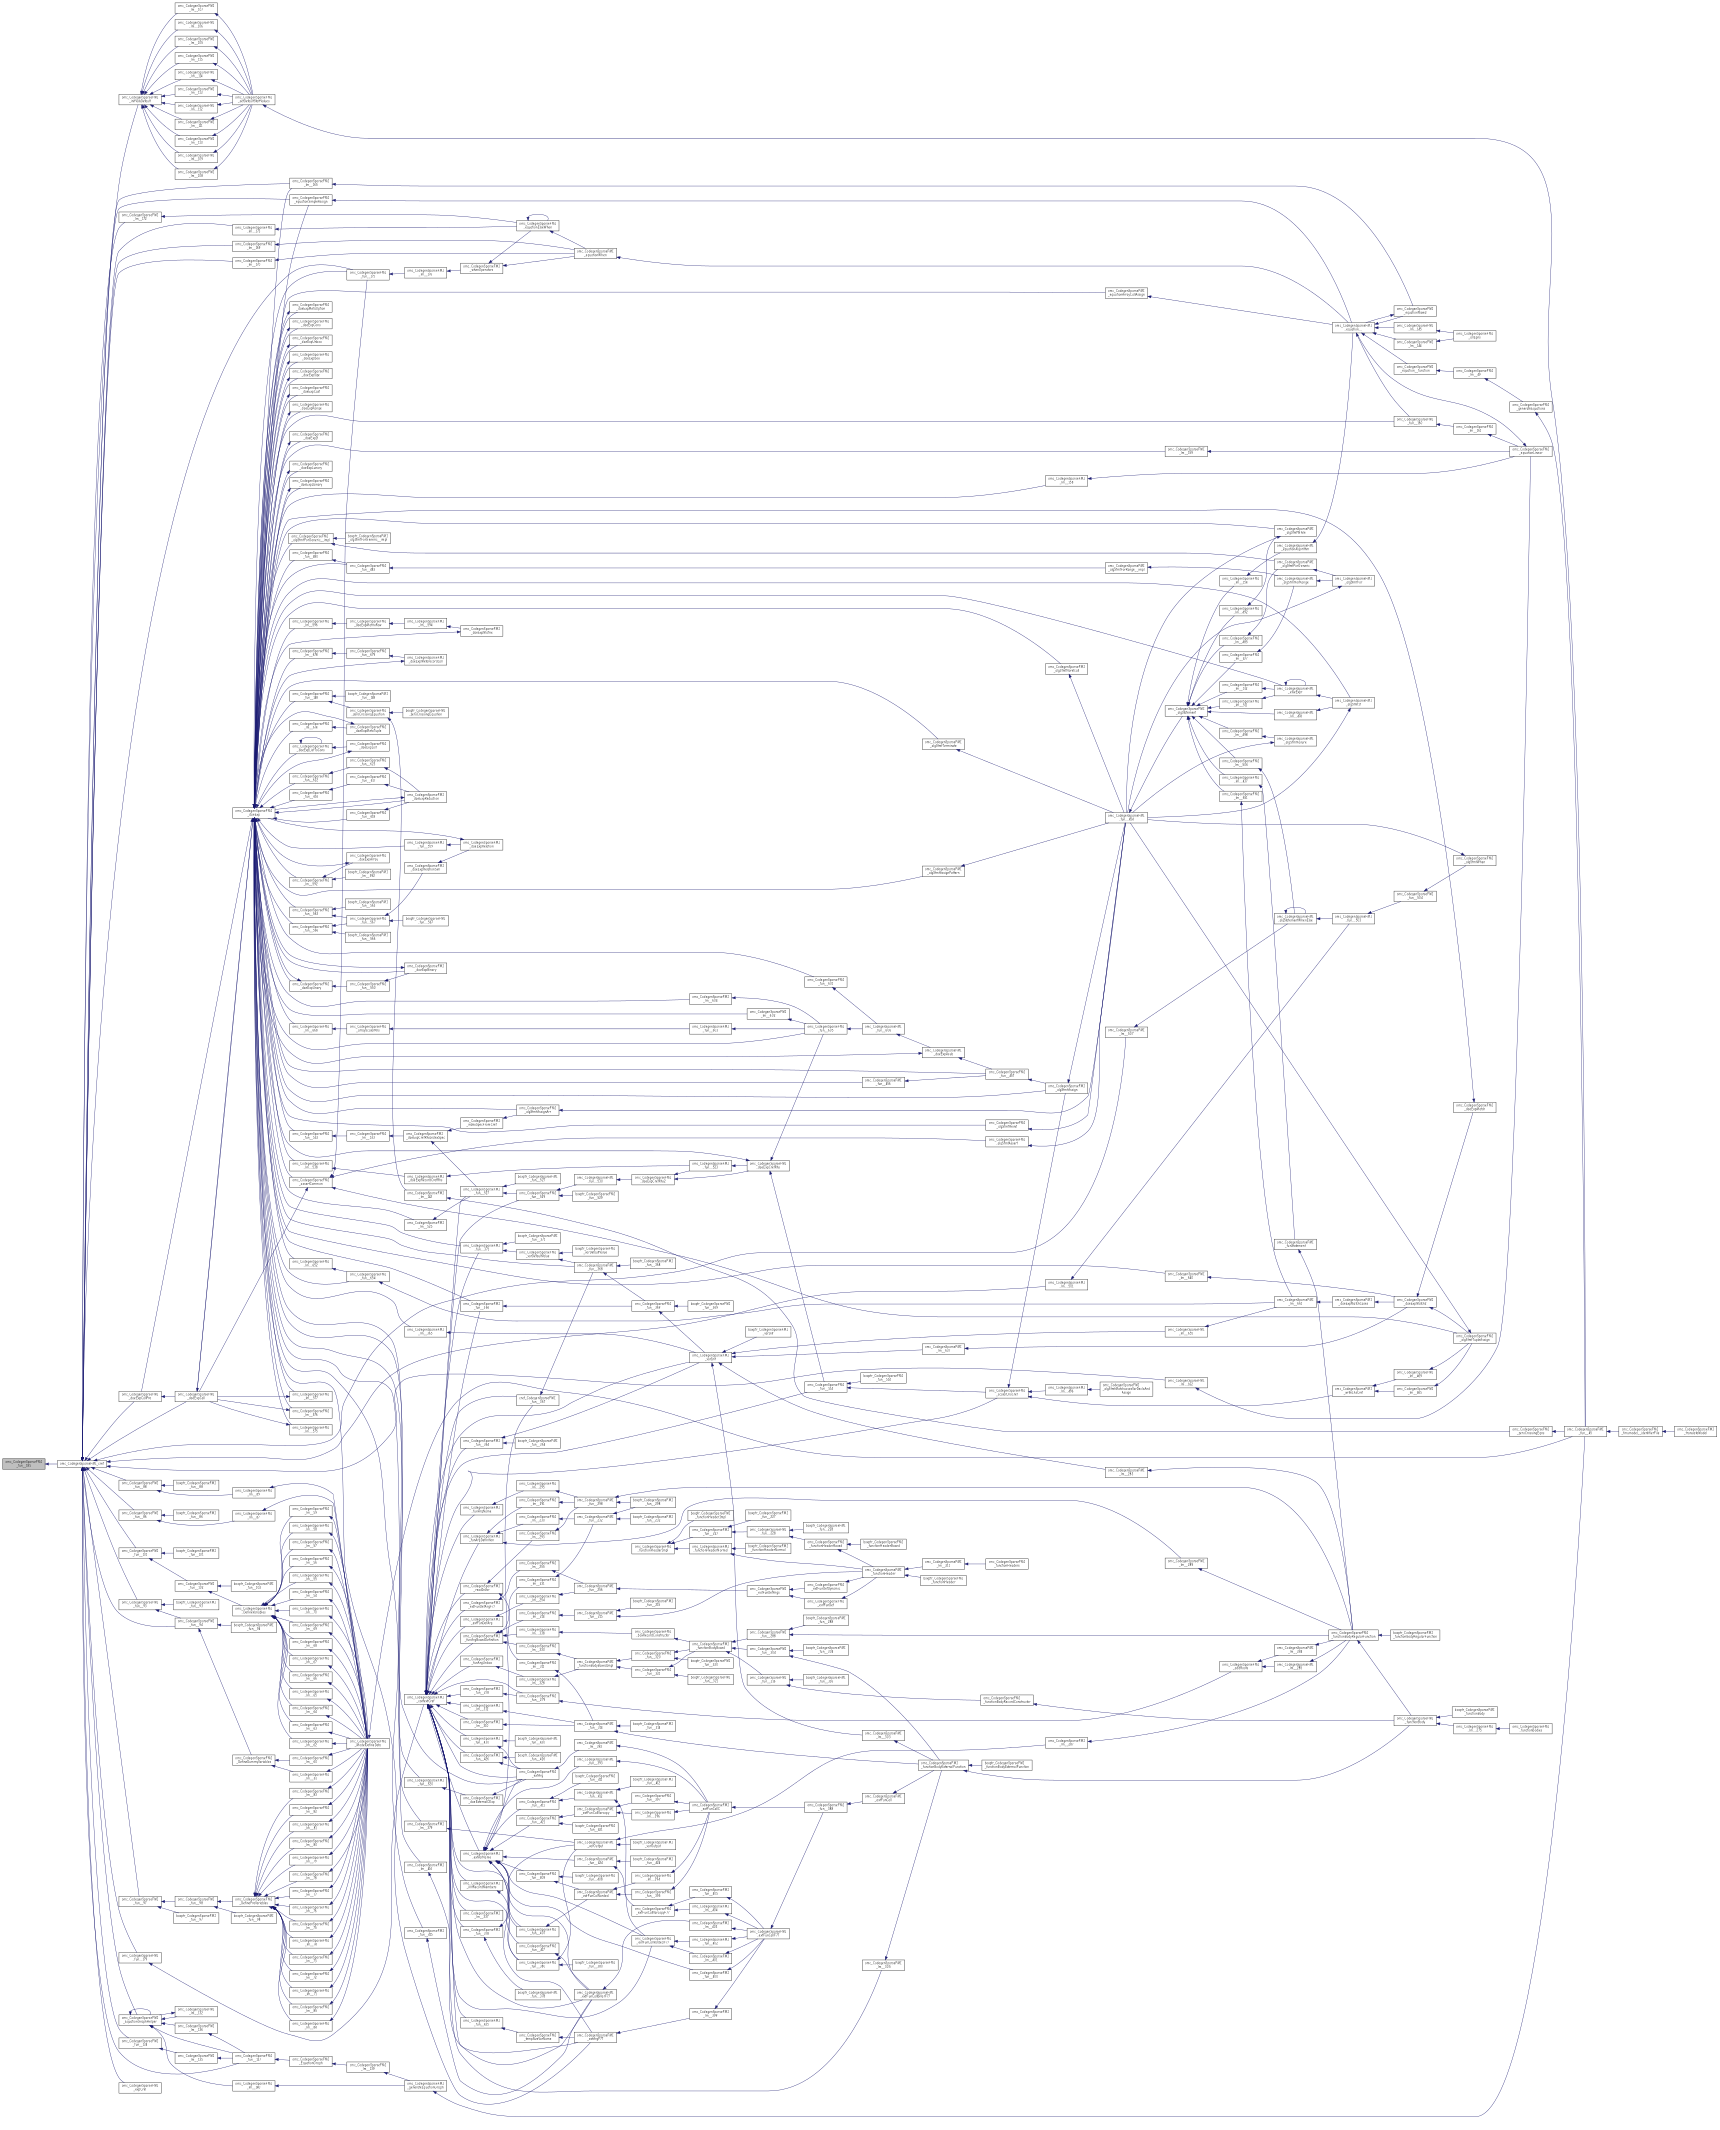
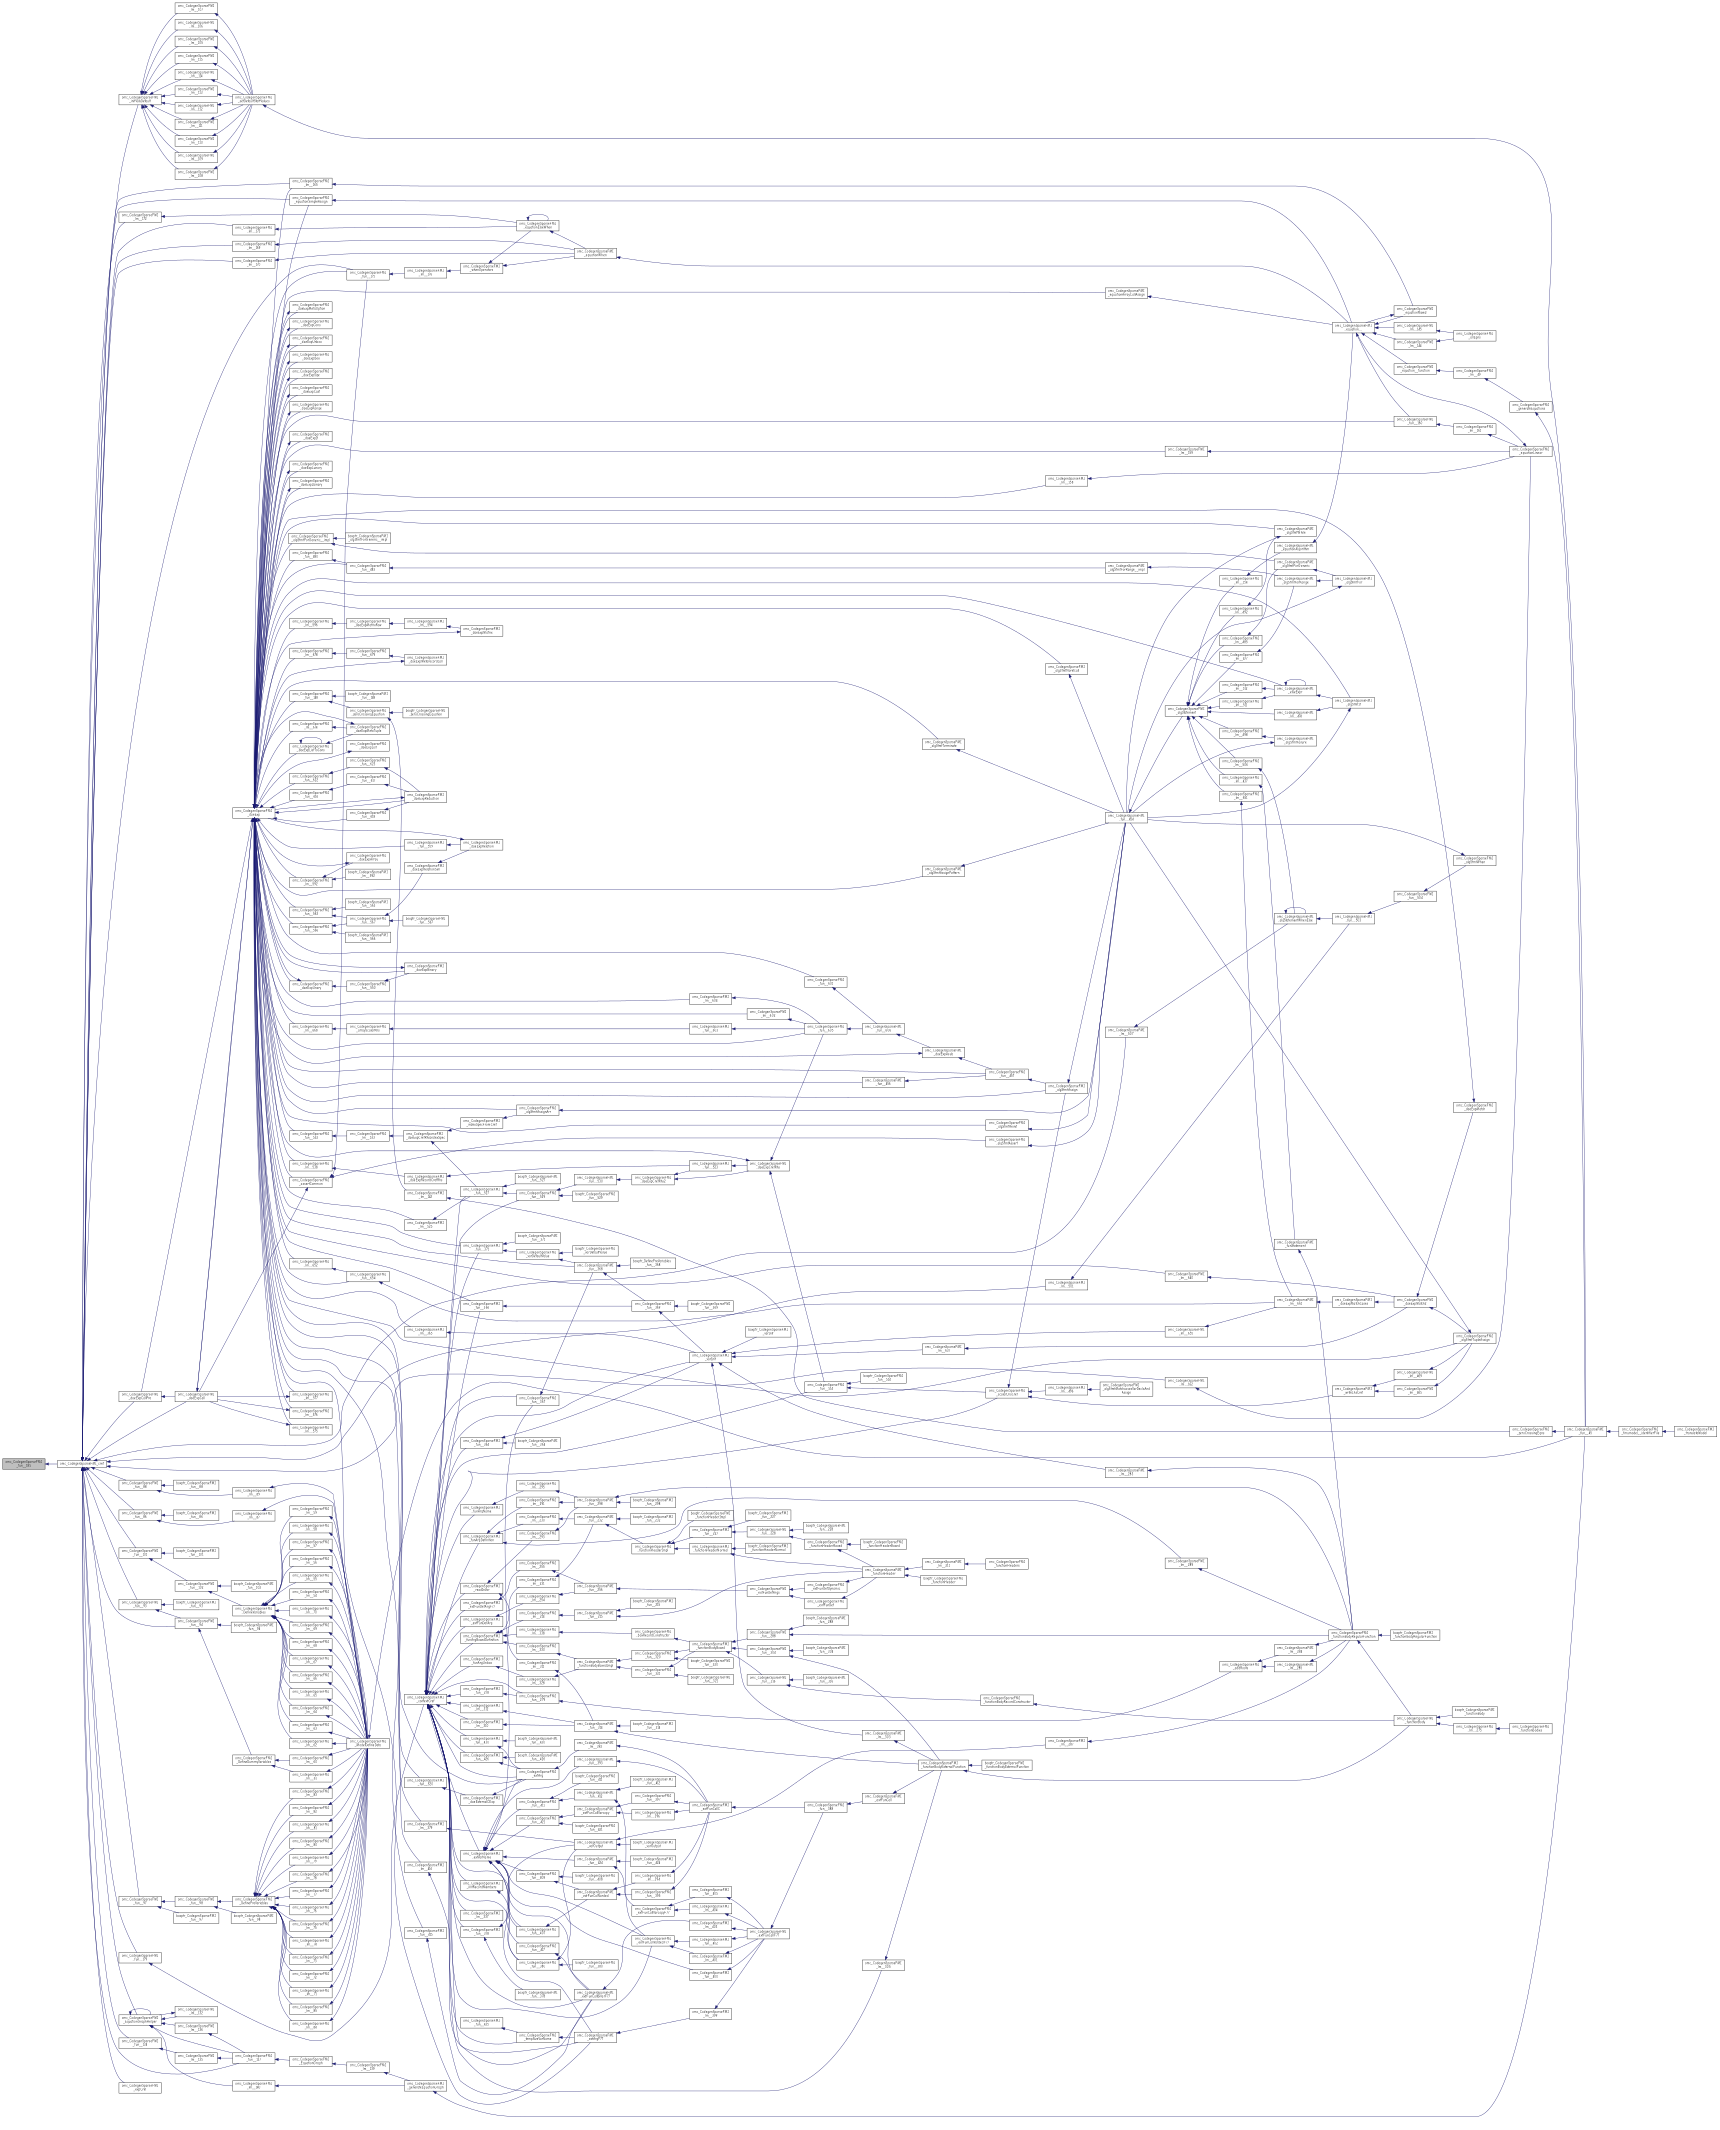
edge "omc_CodegenSparseFMI _daeExpList" -> "omc_CodegenSparseFMI _daeExpListToCons": now "omc_CodegenSparseFMI _daeExpMetaTuple" -> "omc_CodegenSparseFMI _daeExpListToCons"
node "boxptr_CodegenSparseFMI _fun__368": label "boxptr_CodegenSparseFMI _fun__368" -> "boxptr_DefinePreVariables _fun__368"
edge "omc_CodegenSparseFMI _algStmtTupleAssign" -> "omc_CodegenSparseFMI _assertCommon": now "omc_CodegenSparseFMI _algStmtTupleAssign" -> "omc_CodegenSparseFMI _daeExp"
node "cref_CodegenSparseFMI _fun__367": label "cref_CodegenSparseFMI _fun__367" -> "omc_CodegenSparseFMI _fun__367"
edge "boxptr_CodegenSparseFMI _fun__298" -> "omc_CodegenSparseFMI _fun__232": now "omc_CodegenSparseFMI _functionHeaderImpl" -> "omc_CodegenSparseFMI _fun__232"
edge "omc_CodegenSparseFMI _fun__435" -> "omc_CodegenSparseFMI _contextCref": now "omc_CodegenSparseFMI _tempSizeVarName" -> "omc_CodegenSparseFMI _contextCref"
